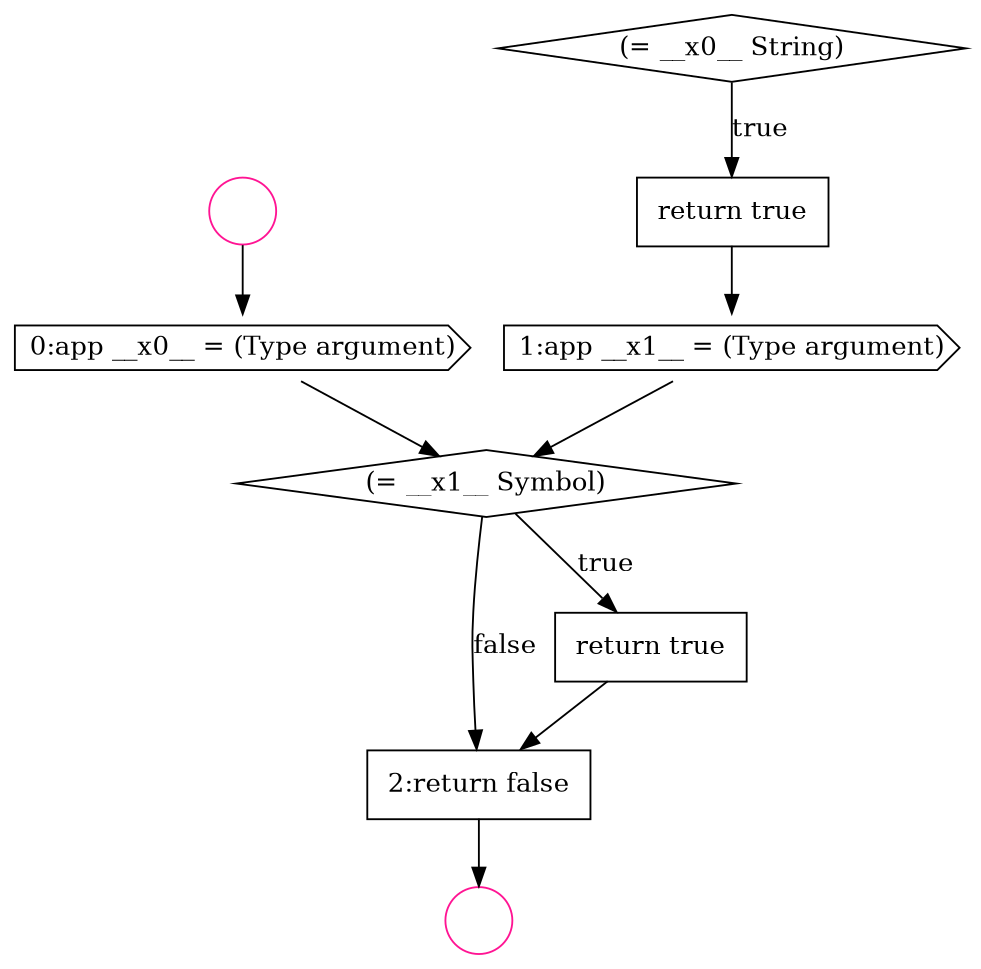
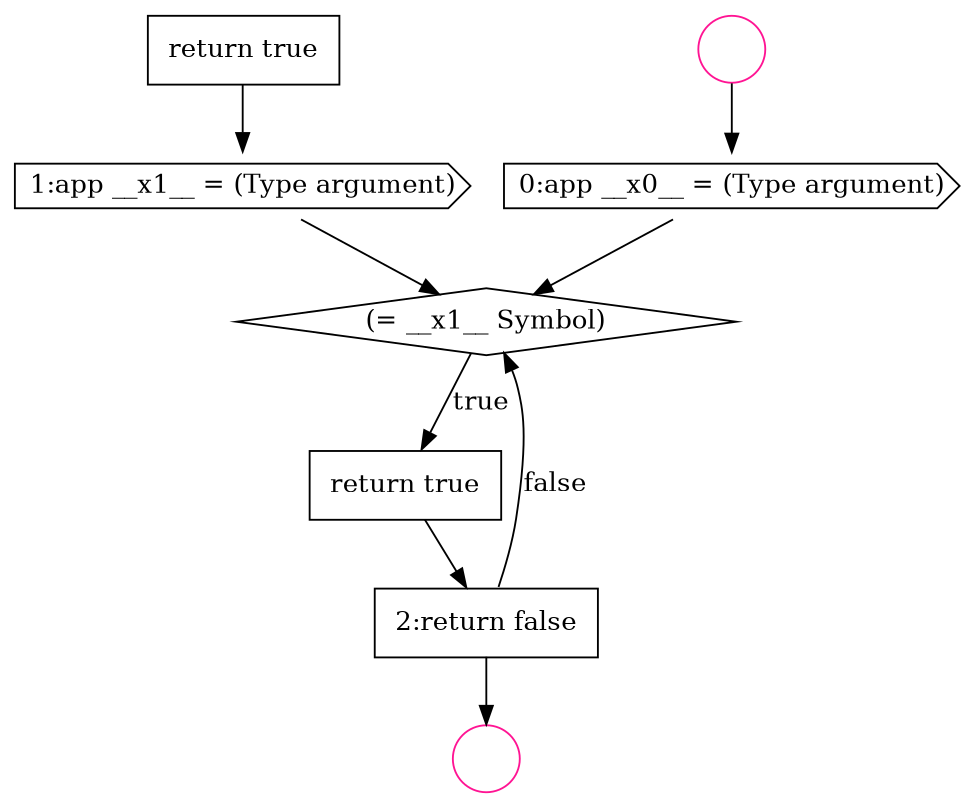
node "(= __x0__ String)": removed
edge "(= __x1__ Symbol)" -> "2:return false": reversed
